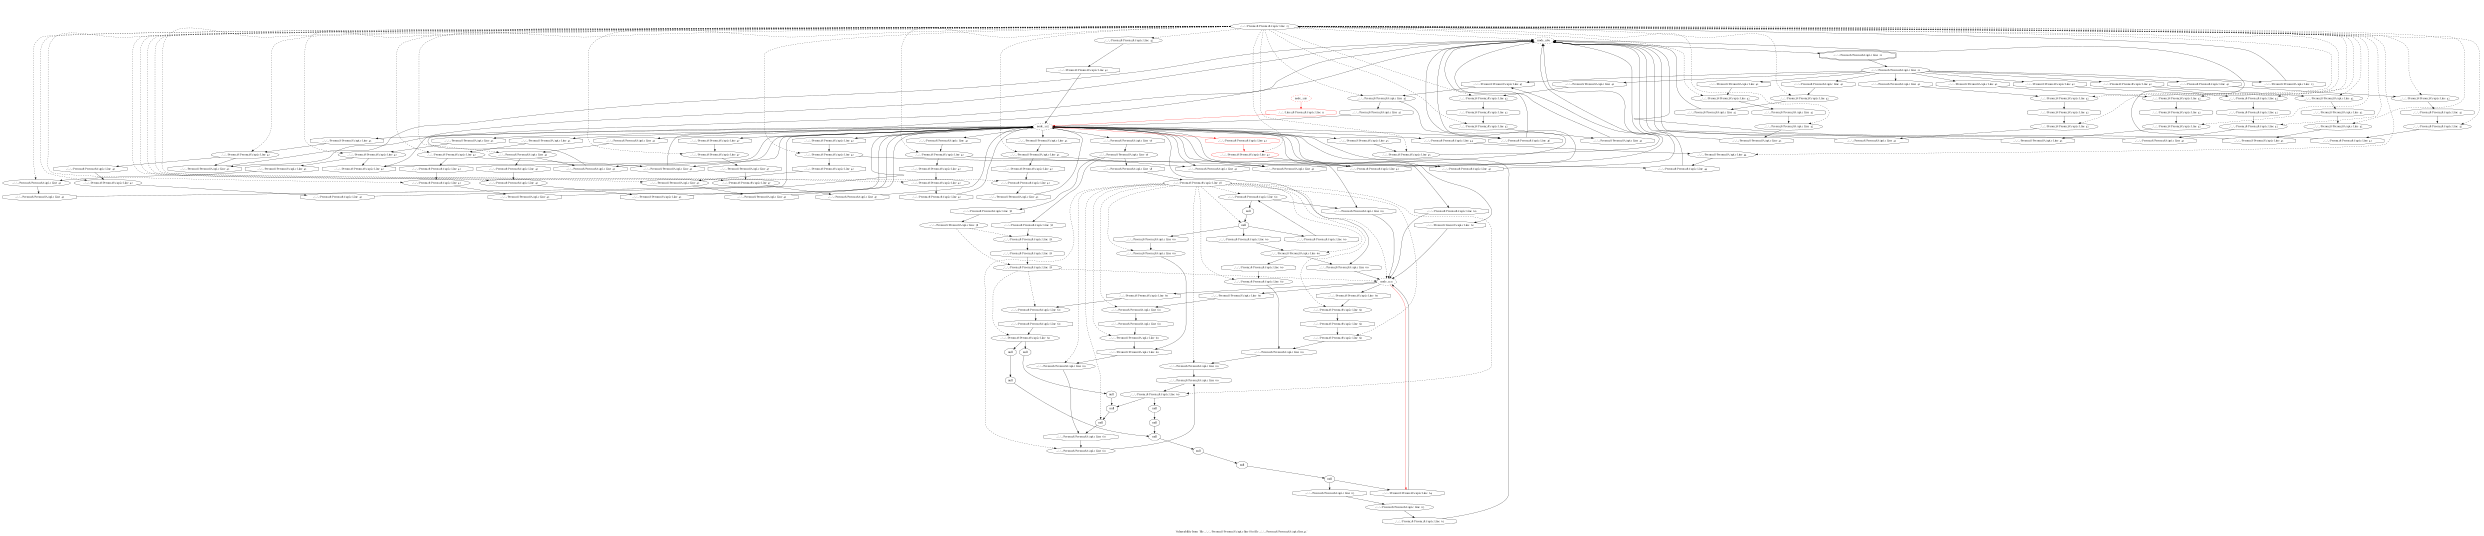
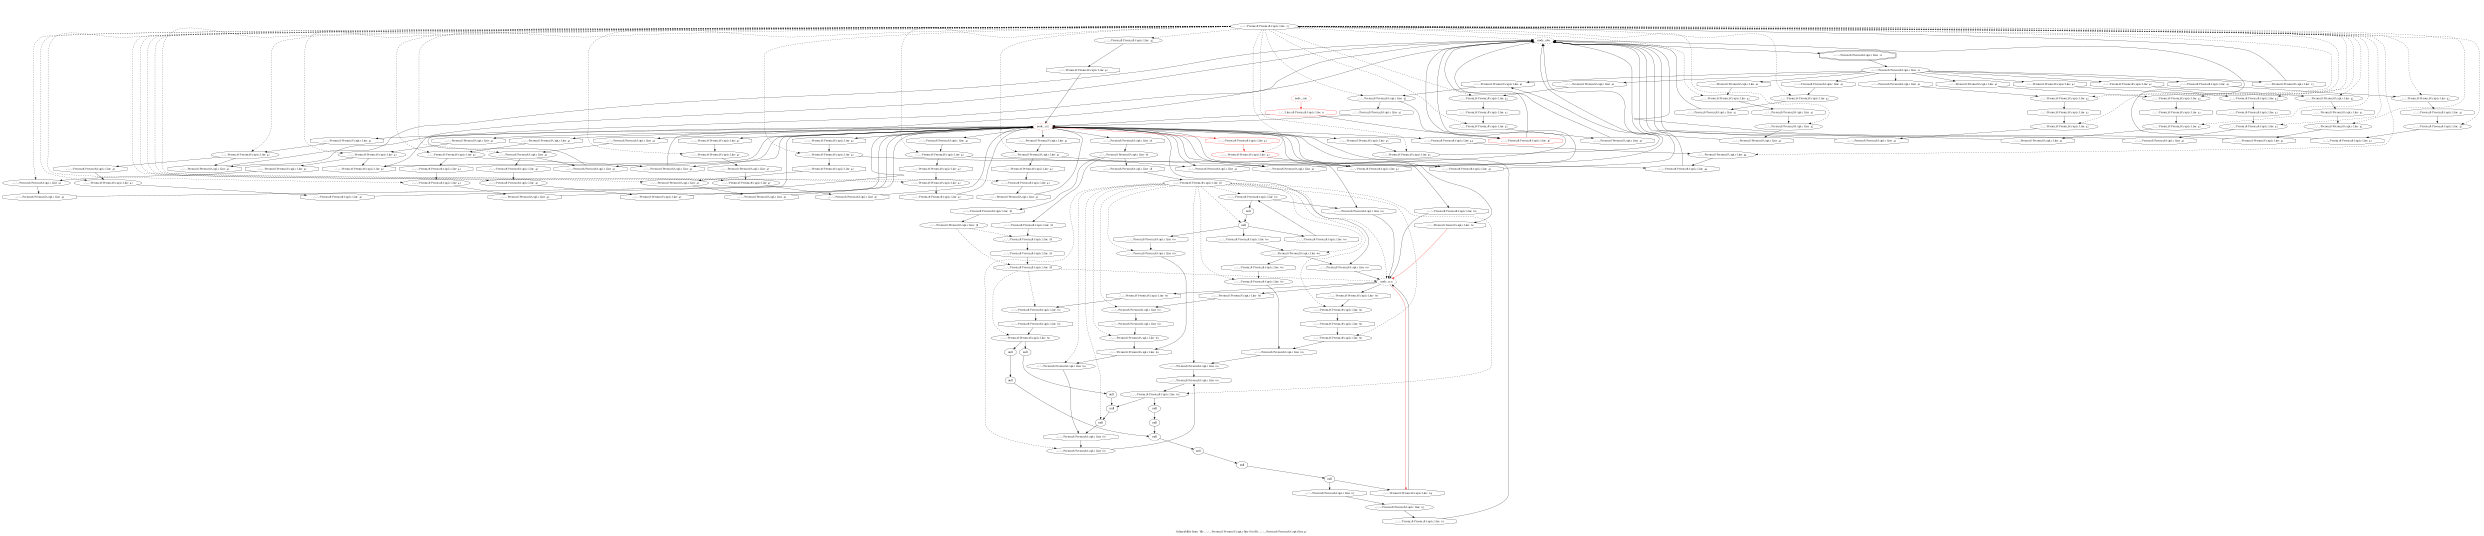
edge "../../../Line128/Preon128A/api.c Line  11" -> "node_1157": color red -> black
node "node_1157": color black -> red
edge "node_1157" -> "../../../Preon128/Preon128A/api.c Line  46": now "../../../Line128/Preon128A/api.c Line  11" -> "../../../Preon128/Preon128A/api.c Line  46"
node "../../../Preon128/Preon128A/api.c Line  46": color black -> red
edge "../../../Preon128/Line128A/api.c Line  62" -> "node_1271": color black -> red
